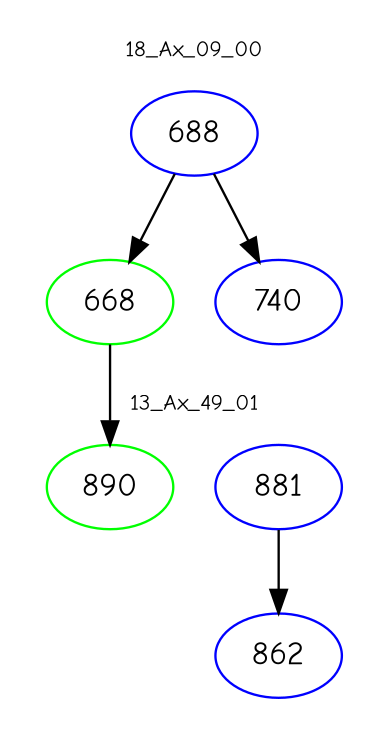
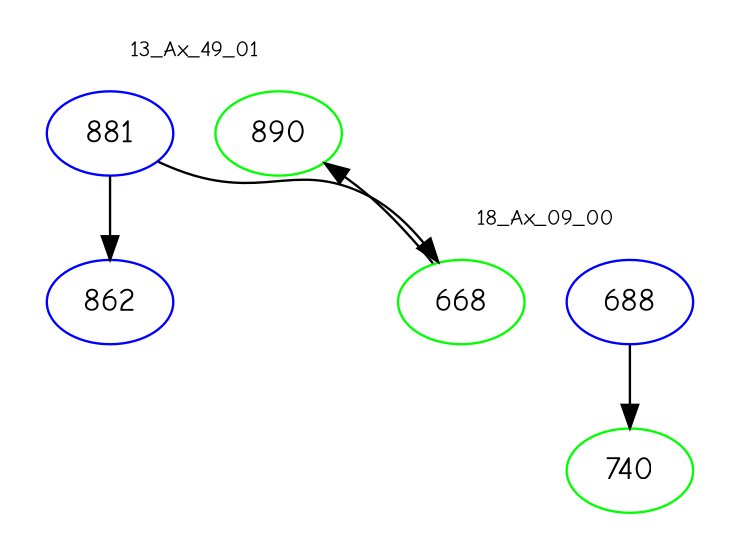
edge "688" -> "668": now "881" -> "668"
node "740": color blue -> green
